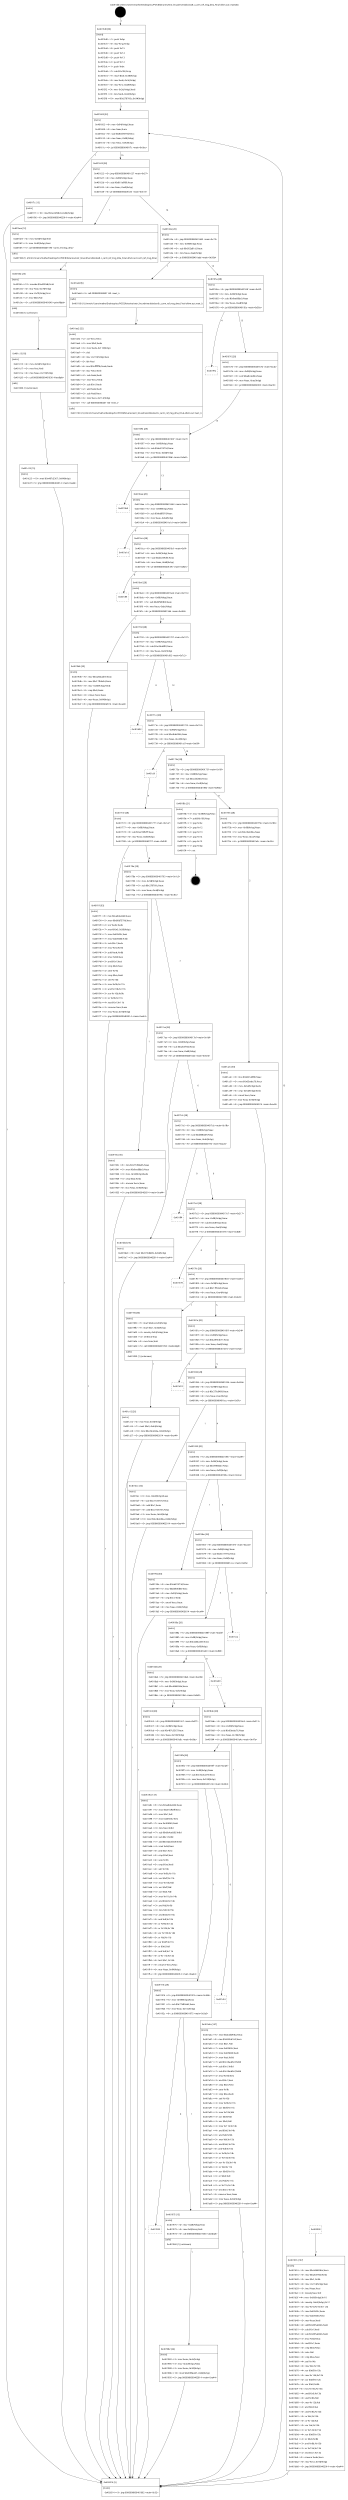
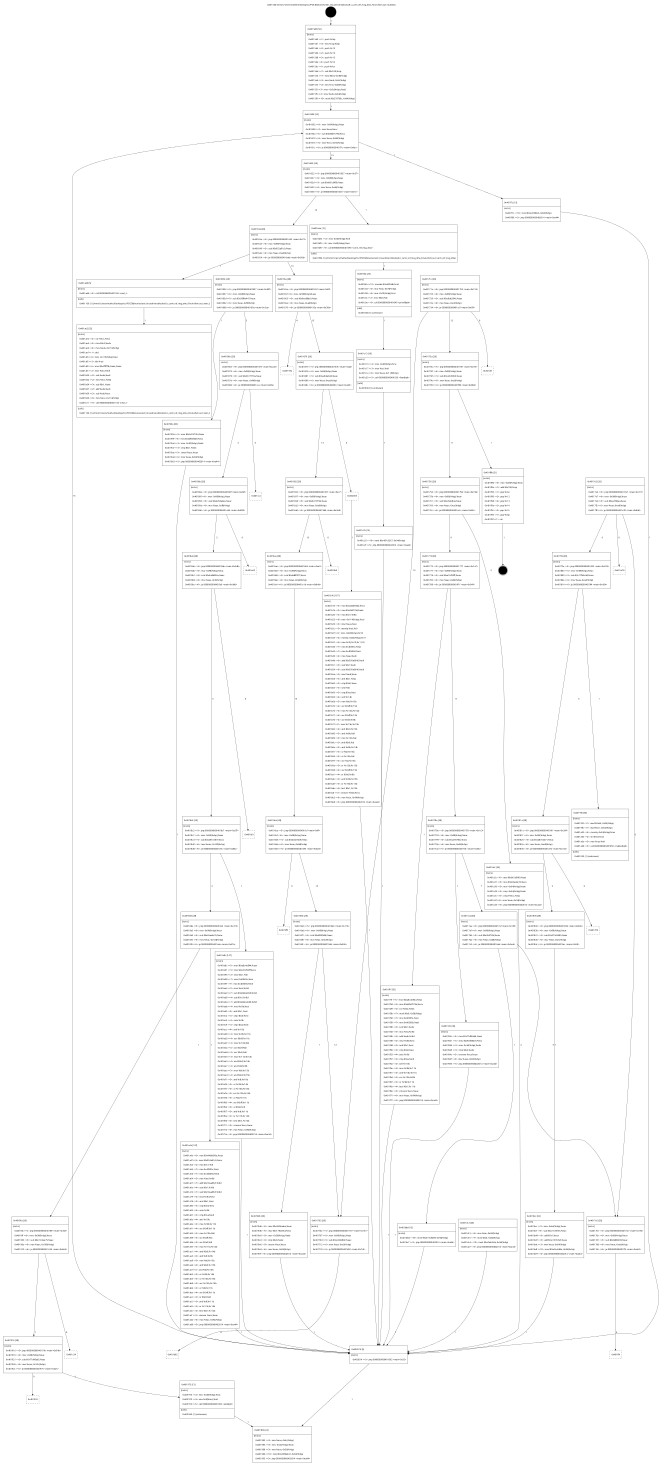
edge "0x401676 [28]" -> "0x402003": added, label "0"
node "0x401e1d": removed
edge "0x401702 [28]" -> "0x40171e [28]": reversed
edge "0x401c6f" -> "0x401772 [28]": now "0x401756 [28]" -> "0x401772 [28]"
node "0x401fa0": added
edge "0x4017c6 [28]" -> "0x4017e2 [28]": reversed
edge "0x4019f4 [30]" -> "0x401a12 [26]": removed, label "1"
edge "0x401836 [28]" -> "0x401852 [28]": removed, label "4"
edge "0x401e69" -> "0x4018de [28]": now "0x4018c2 [28]" -> "0x4018de [28]"
edge "0x401982 [24]" -> "0x402014 [5]": reversed
